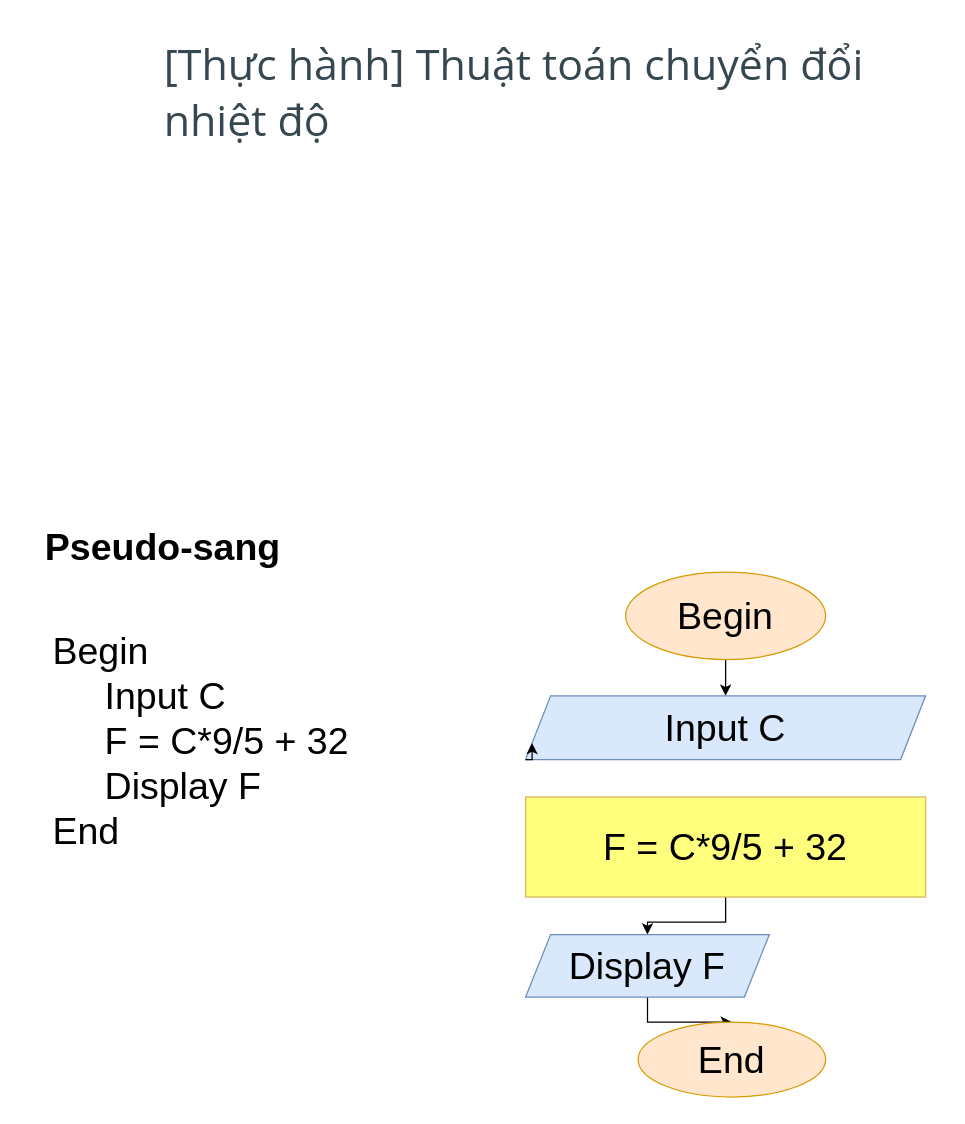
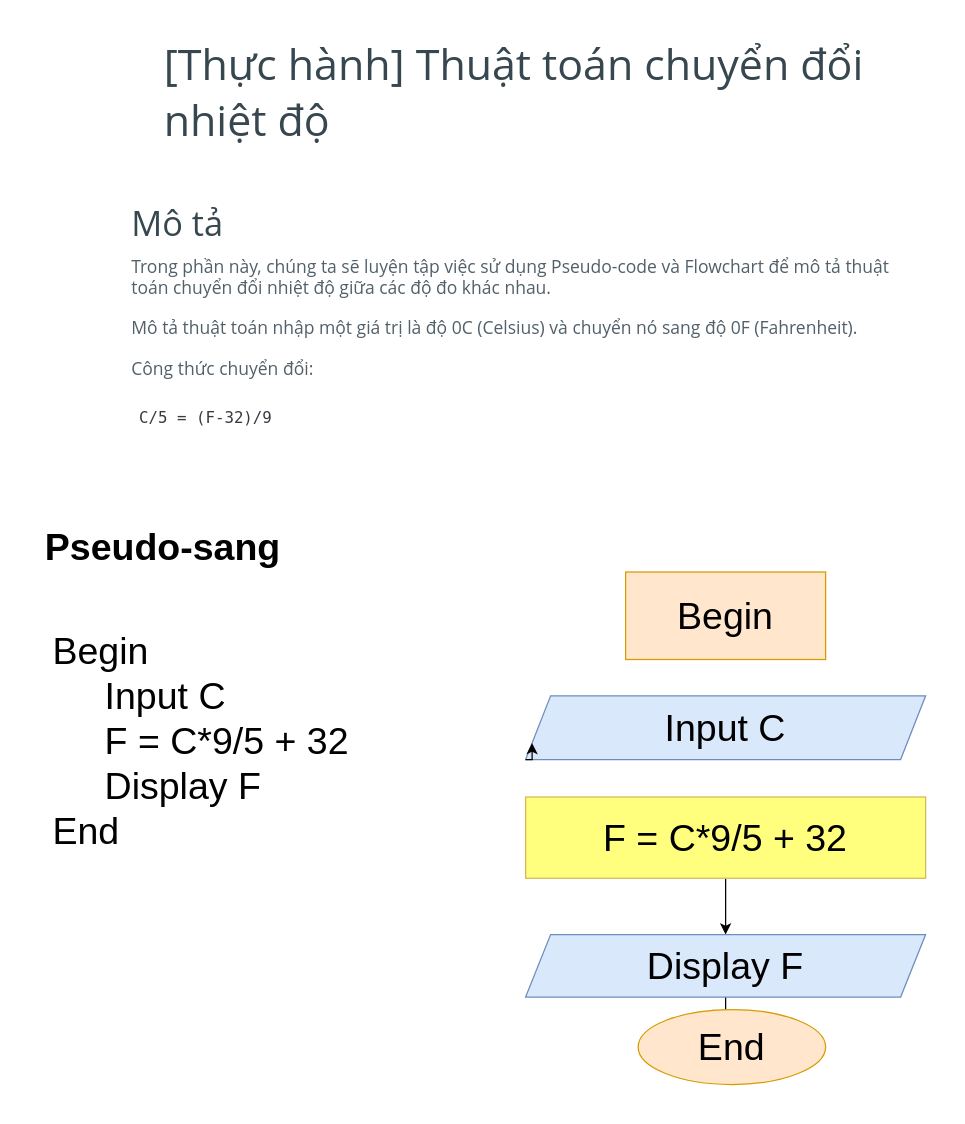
node "Mô tảTrong phần này, chúng ta sẽ luyện tập việc sử dụng Pseudo-code và Flowchart để mô tả thuật toán chuyển đổi nhiệt độ giữa các độ đo khác nhau. Mô tả thuật toán nhập một giá trị là độ 0C (Celsius) và chuyển nó sang độ 0F (Fahrenheit). Công thức chuyển đổi: C/5 = (F-32)/9": added
node "Begin": shape ellipse -> rectangle
edge "Begin" -> "Input C": removed
node "F = C*9/5 + 32": size 400x100 -> 400x81
node "Display F": size 244x63 -> 400x63
node "End": moved (732, 1059) -> (732, 1047)
